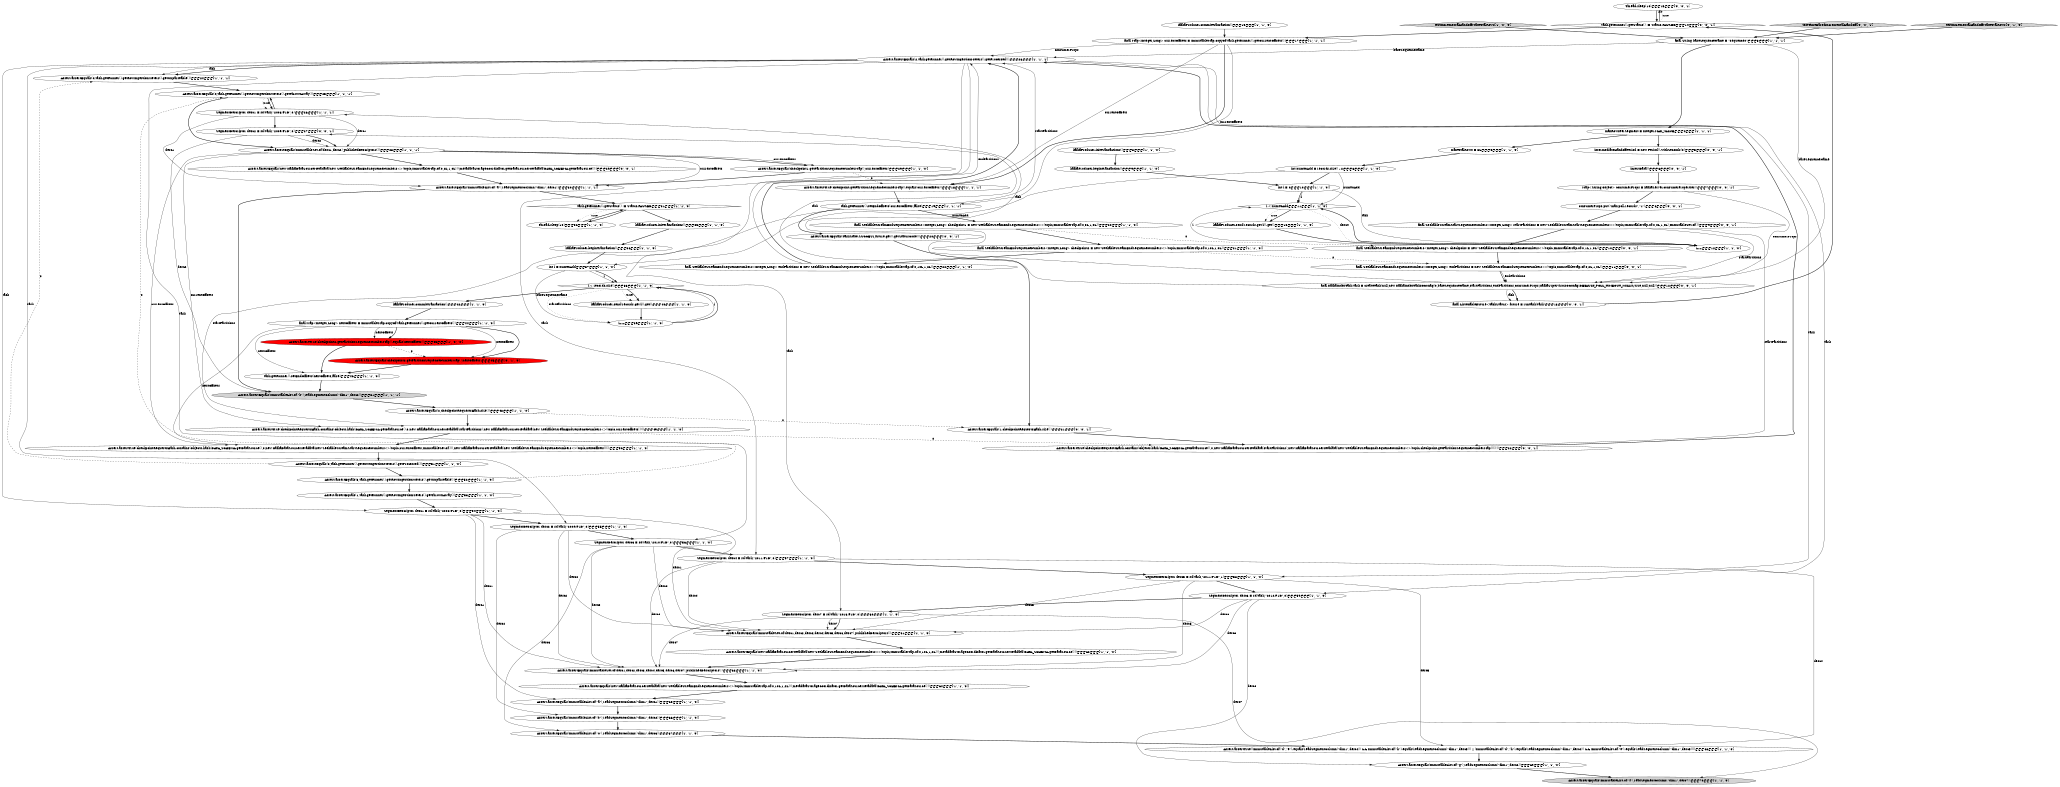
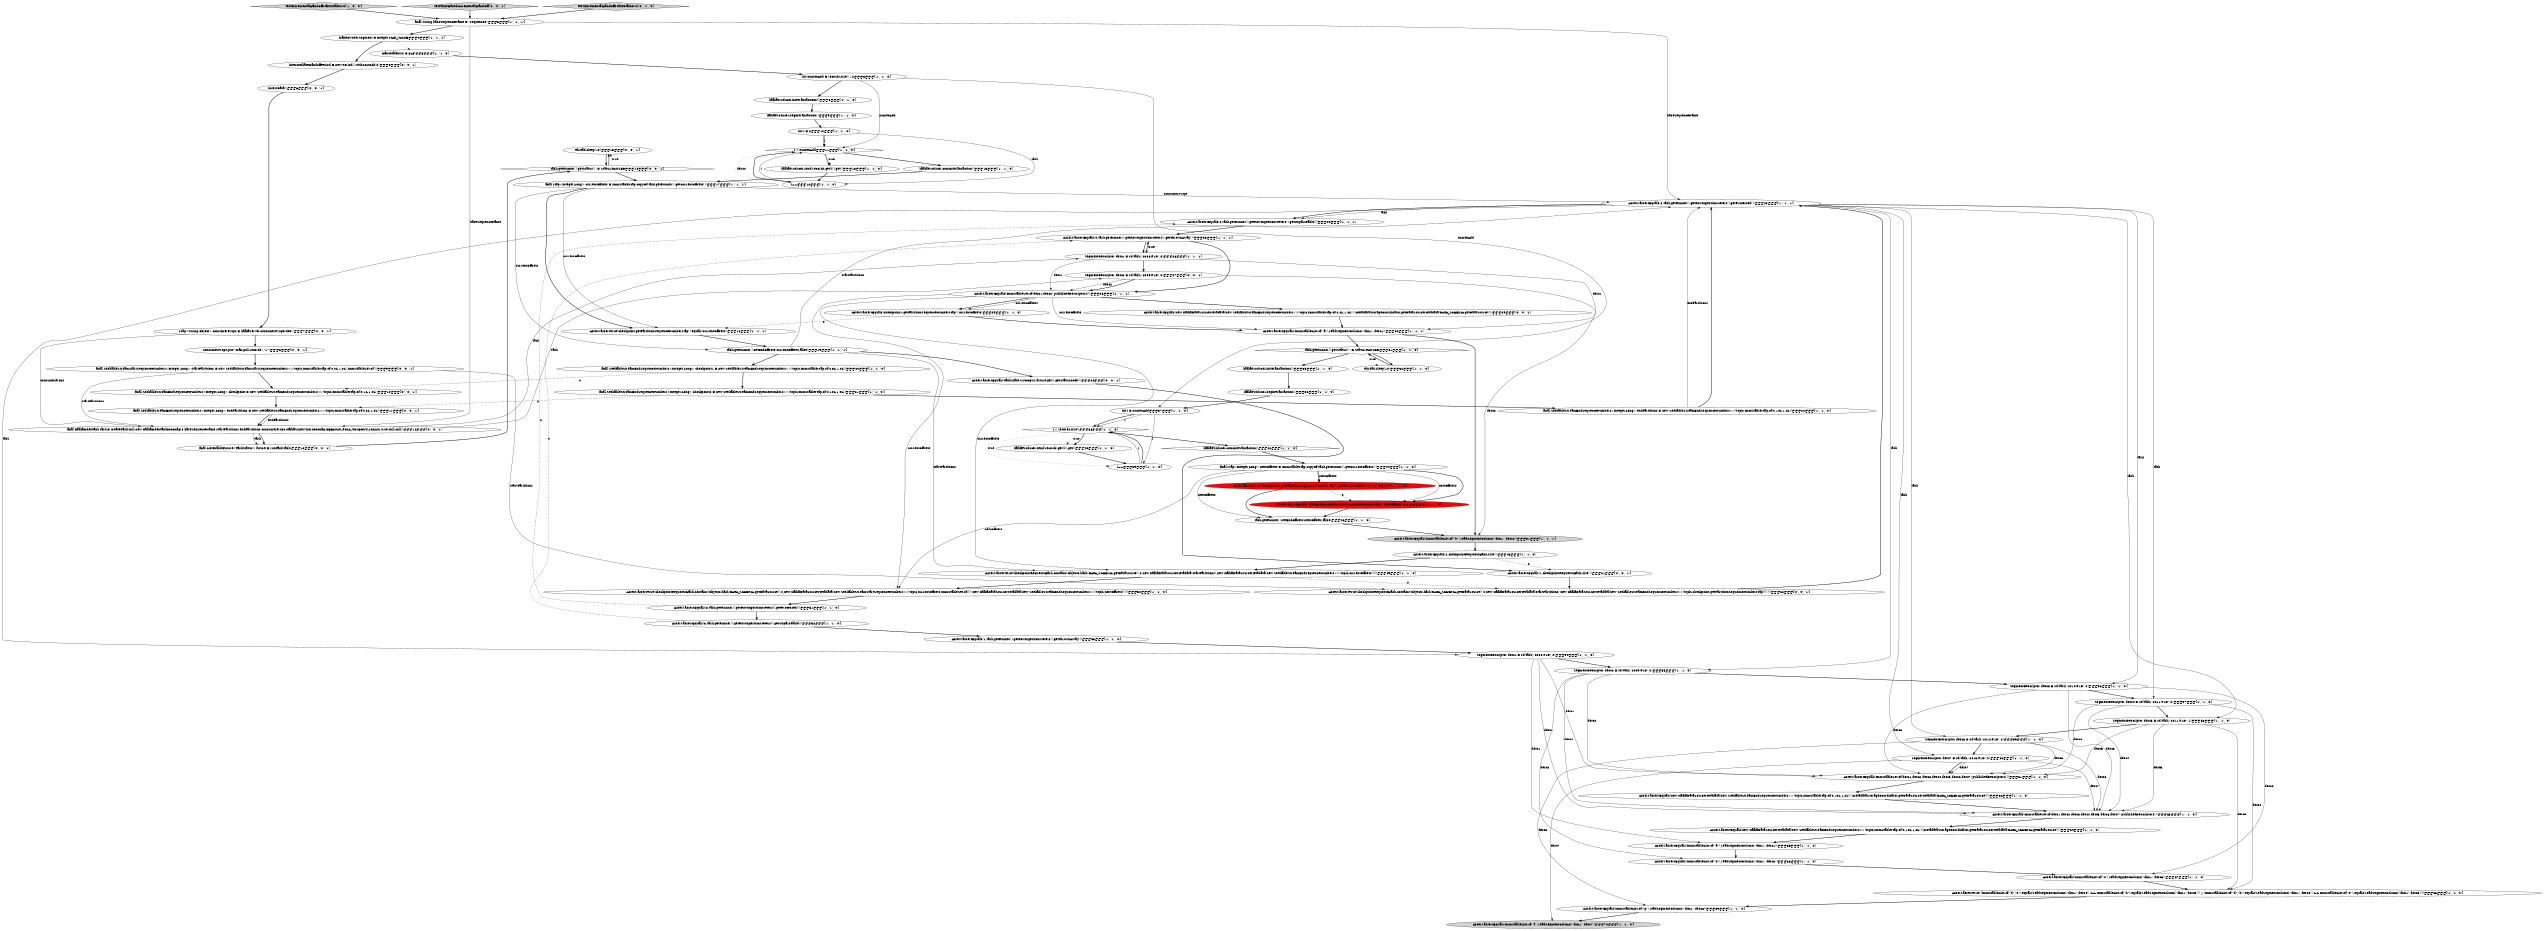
edge "maxRowsPerSegment = Integer.MAX_VALUE@@@4@@@['1', '1', '1']" -> "maxTotalRows = 3L@@@5@@@['1', '1', '0']": style bold -> dotted
edge "i < numToAdd@@@11@@@['1', '1', '0']" -> "kafkaProducer.commitTransaction()@@@15@@@['1', '1', '0']": added
edge "int numToAdd = records.size() - 2@@@6@@@['1', '1', '0']" -> "int i = 0@@@10@@@['1', '1', '0']": now "int numToAdd = records.size() - 2@@@6@@@['1', '1', '0']" -> "kafkaProducer.initTransactions()@@@8@@@['1', '1', '0']"
edge "int i = numToAdd@@@37@@@['1', '1', '0']" -> "i++@@@39@@@['1', '1', '0']": label "baseSequenceName" -> "i"
node "kafkaProducer.commitTransaction()@@@42@@@['1', '1', '0']": shape ellipse -> diamond
edge "i < records.size()@@@38@@@['1', '1', '0']" -> "i++@@@39@@@['1', '1', '0']": label "startPartitions" -> "true"
